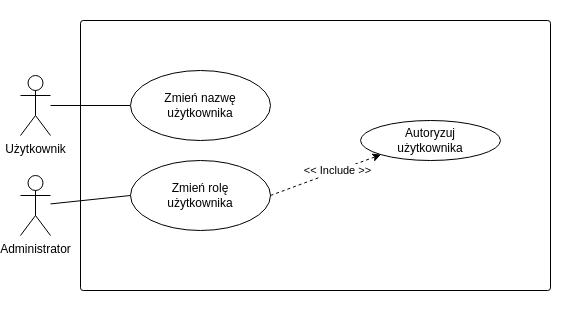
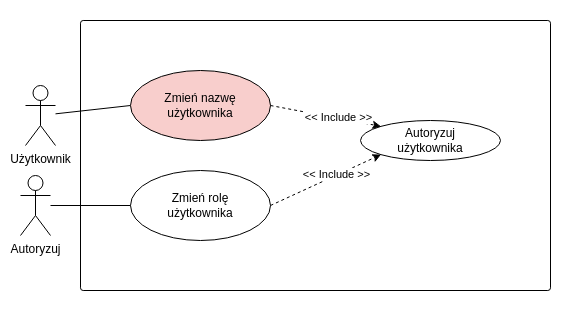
node "Użytkownik": moved (36, 106) -> (41, 116)
node "Zmień nazwę użytkownika": fillcolor #ffffff -> #f8cecc
edge "Zmień nazwę użytkownika" -> "Autoryzuj użytkownika": added, label "<< Include >>"
node "Zmień rolę użytkownika": moved (201, 196) -> (201, 206)
node "Administrator": label "Administrator" -> "Autoryzuj"
